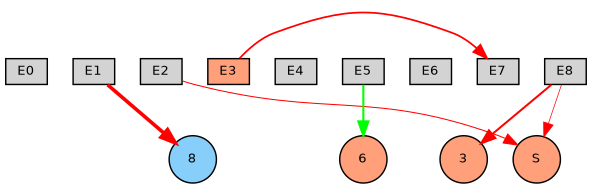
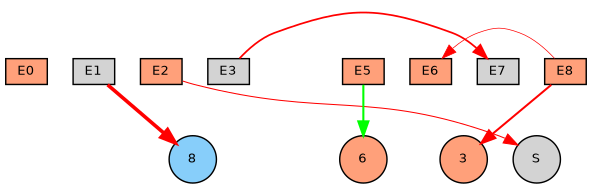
node "E0": fillcolor lightgray -> lightsalmon
node "E2": fillcolor lightgray -> lightsalmon
node "E3": fillcolor lightsalmon -> lightgray
node "E4": removed
node "E5": fillcolor lightgray -> lightsalmon
node "E6": fillcolor lightgray -> lightsalmon
node "E8": fillcolor lightgray -> lightsalmon
edge "E8" -> "S": now "E8" -> "E6"
node "S": fillcolor lightsalmon -> lightgray
